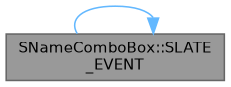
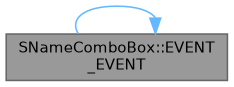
node "SNameComboBox::SLATE _EVENT": label "SNameComboBox::SLATE _EVENT" -> "SNameComboBox::EVENT _EVENT"
